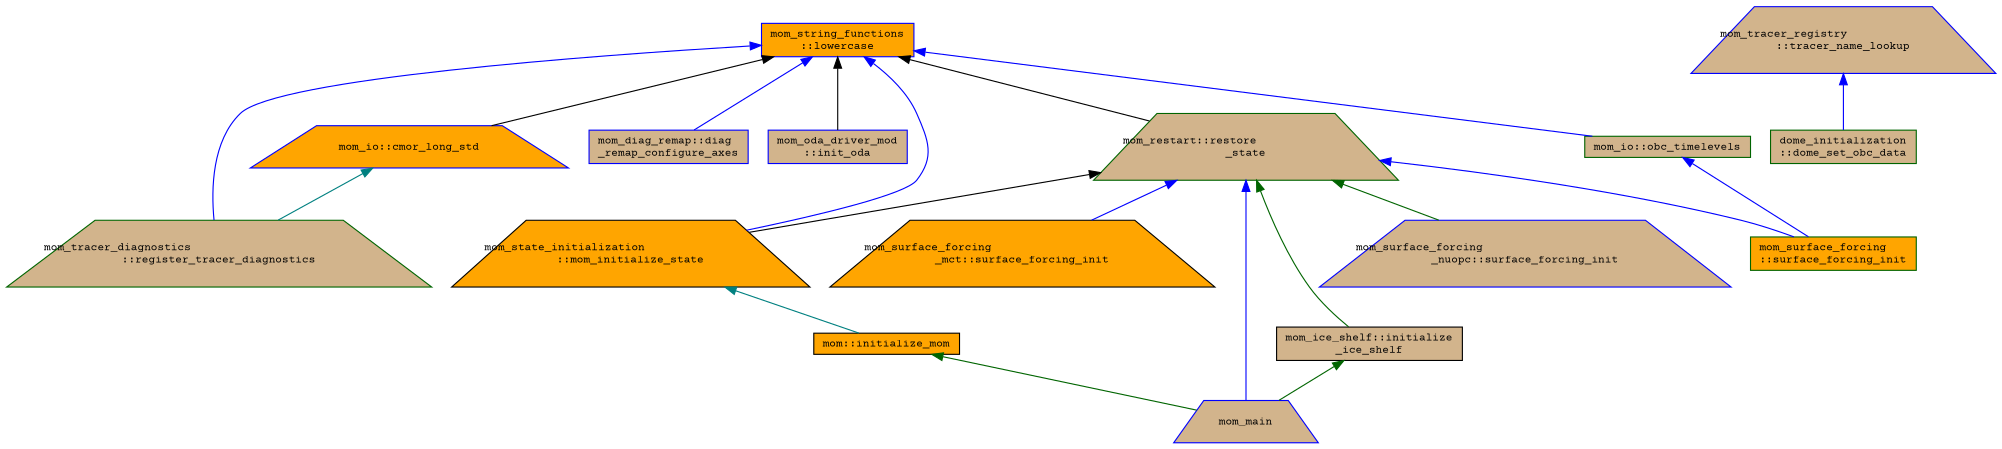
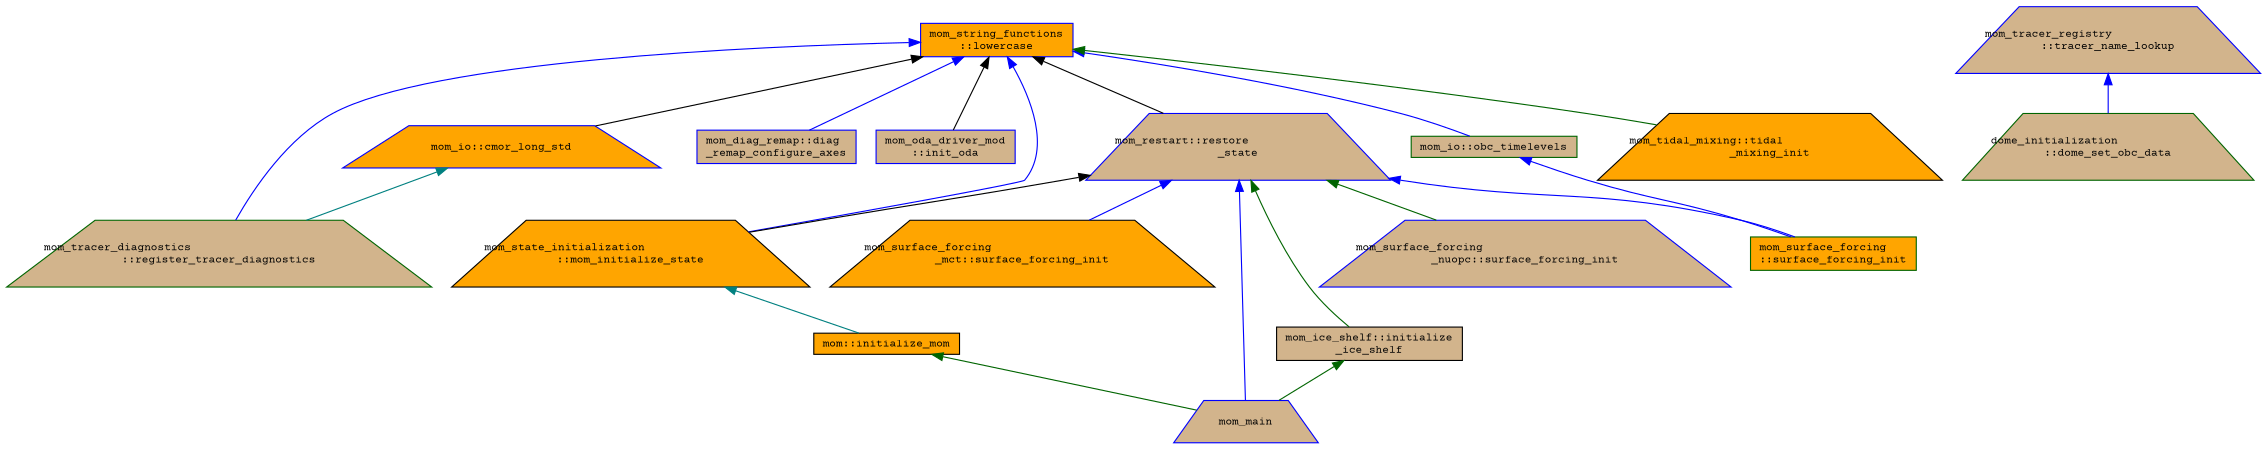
node "mom_restart::restore _state": color darkgreen -> blue
node "mom_tidal_mixing::tidal _mixing_init": added
node "dome_initialization ::dome_set_obc_data": shape box -> trapezium
